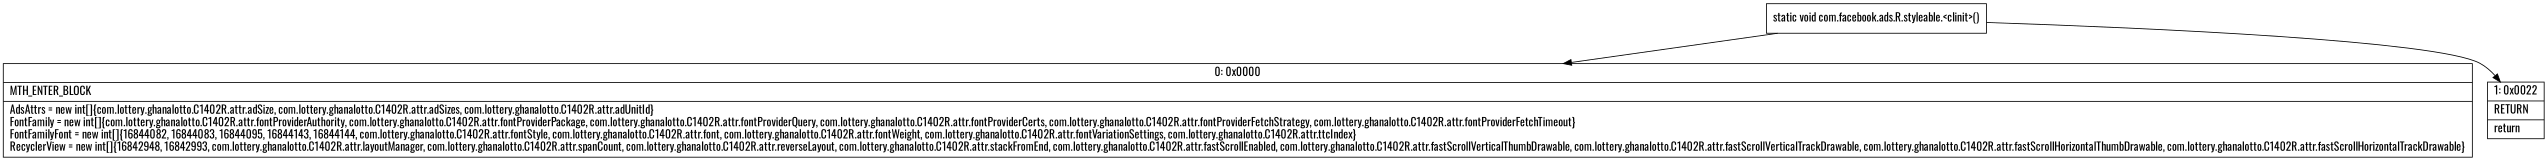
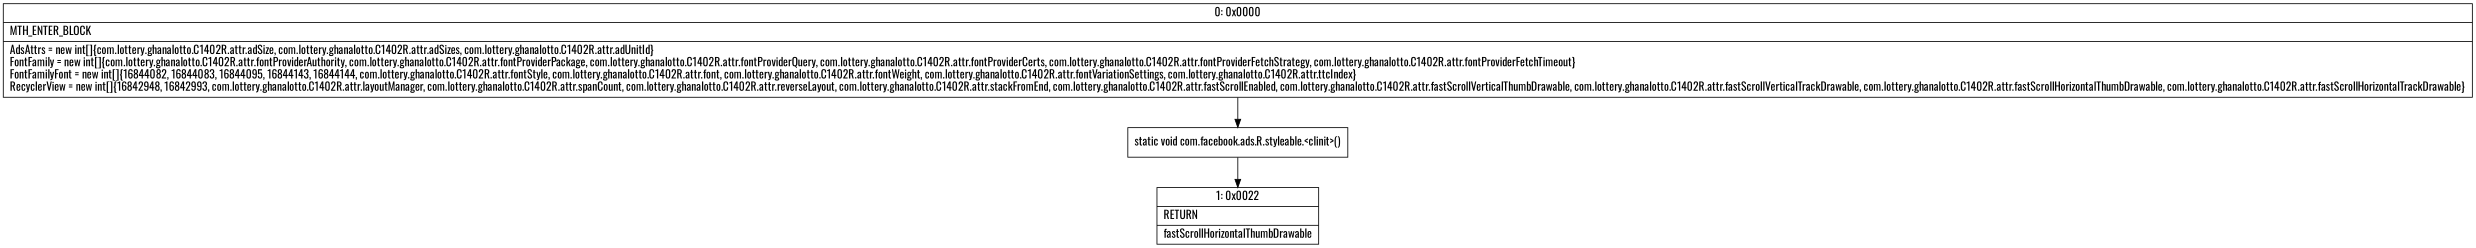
edge "static void com.facebook.ads.R.styleable.<clinit>()" -> "0: 0x0000": reversed
node "1: 0x0022": text "return" -> "fastScrollHorizontalThumbDrawable"
